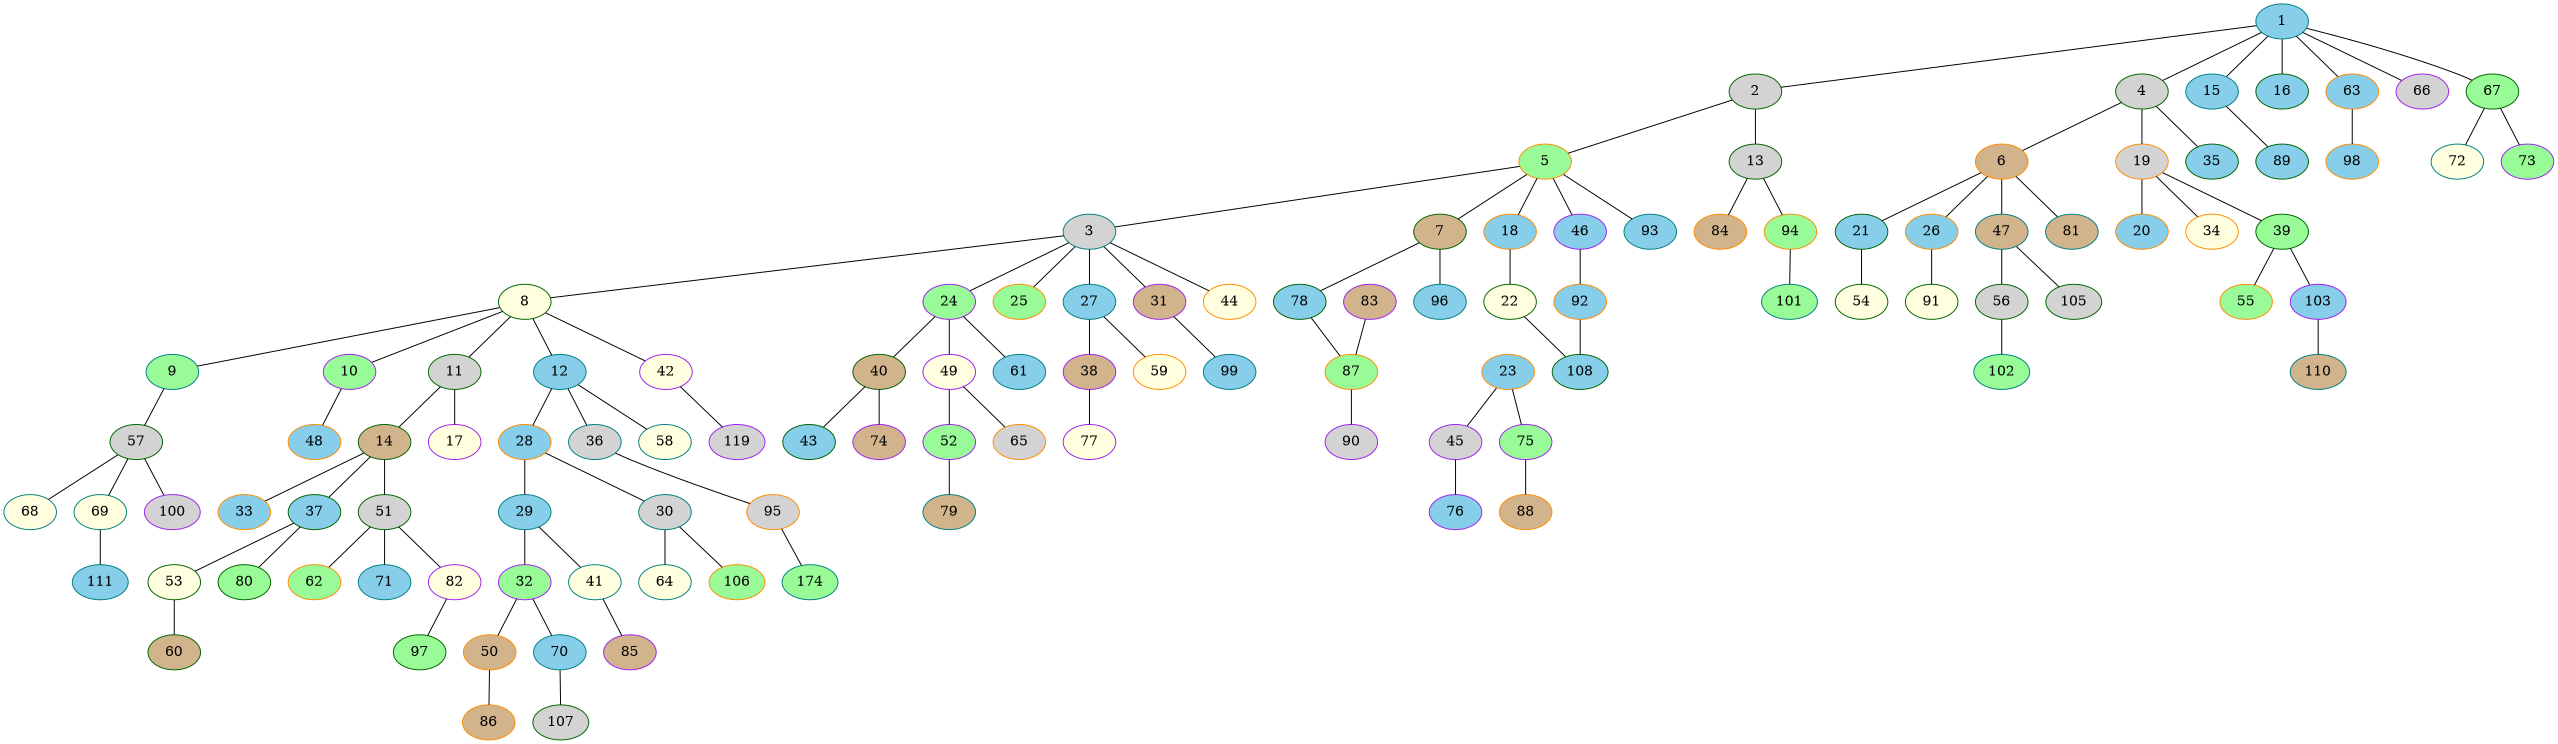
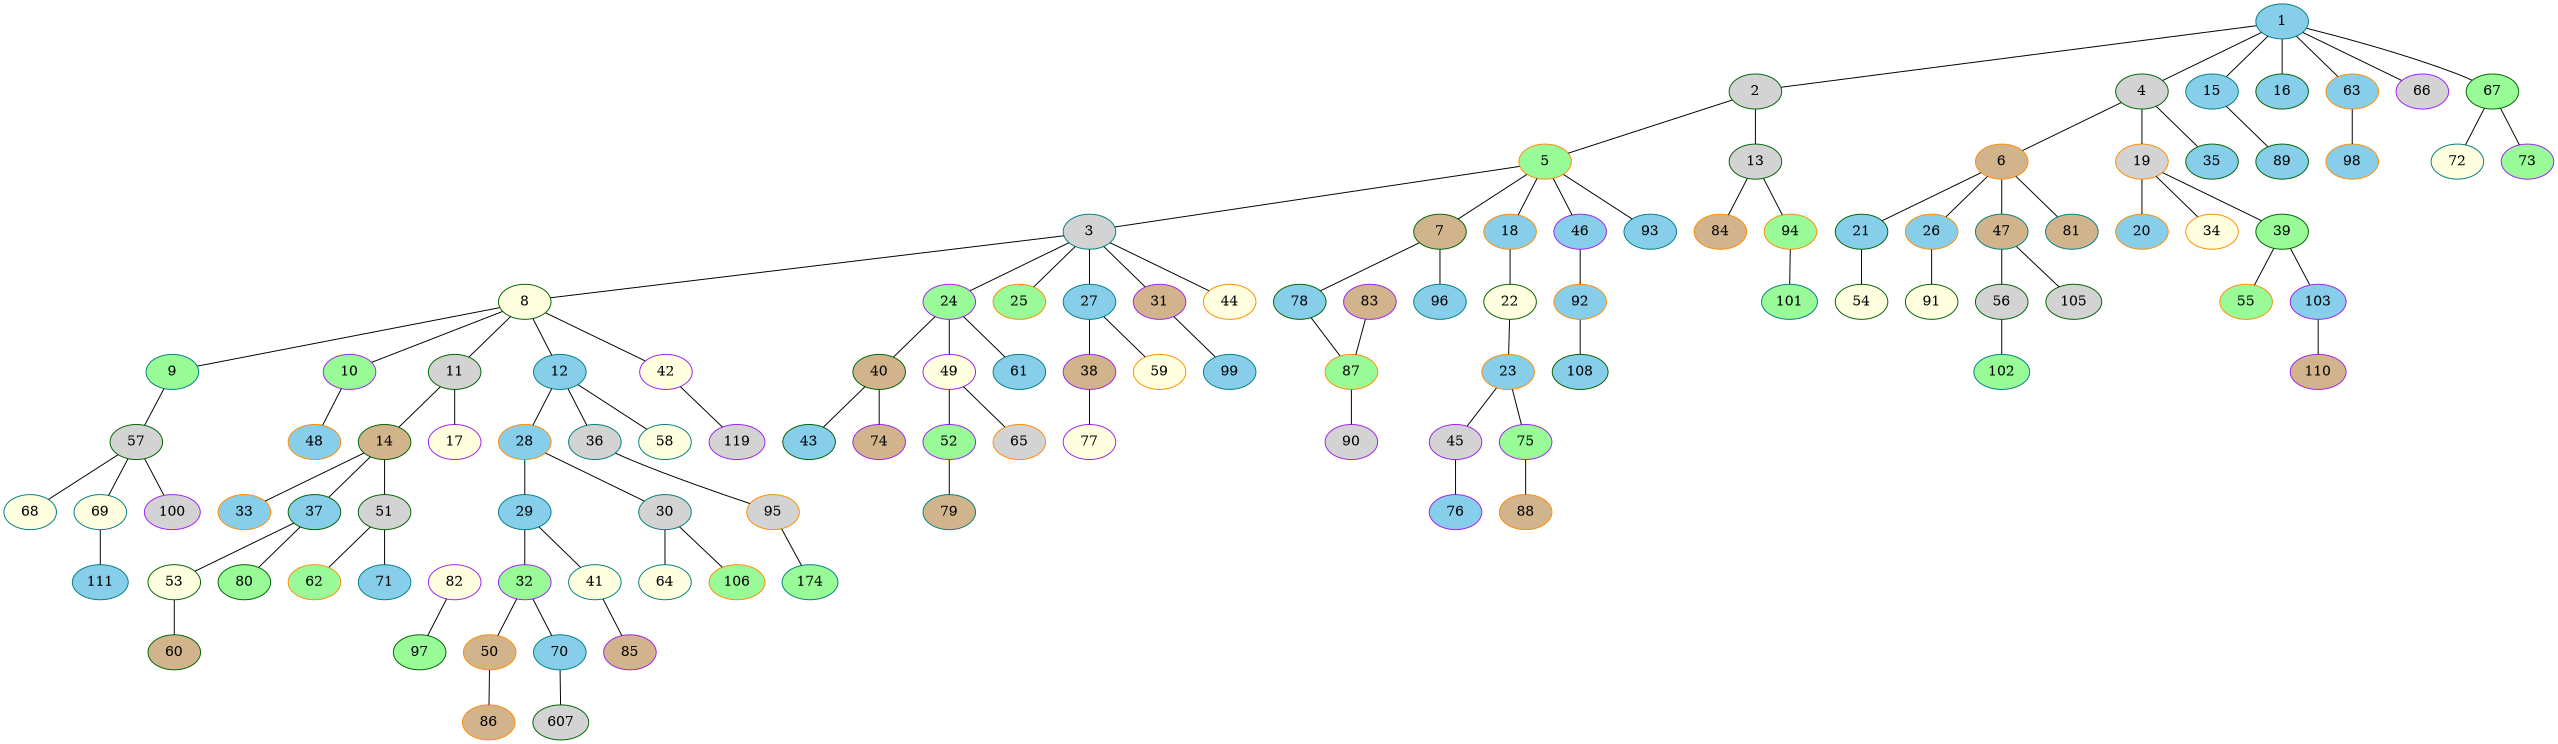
edge "22" -- "108": now "22" -- "23"
node "110": color teal -> purple
edge "51" -- "82": removed
node "107": label "107" -> "607"
